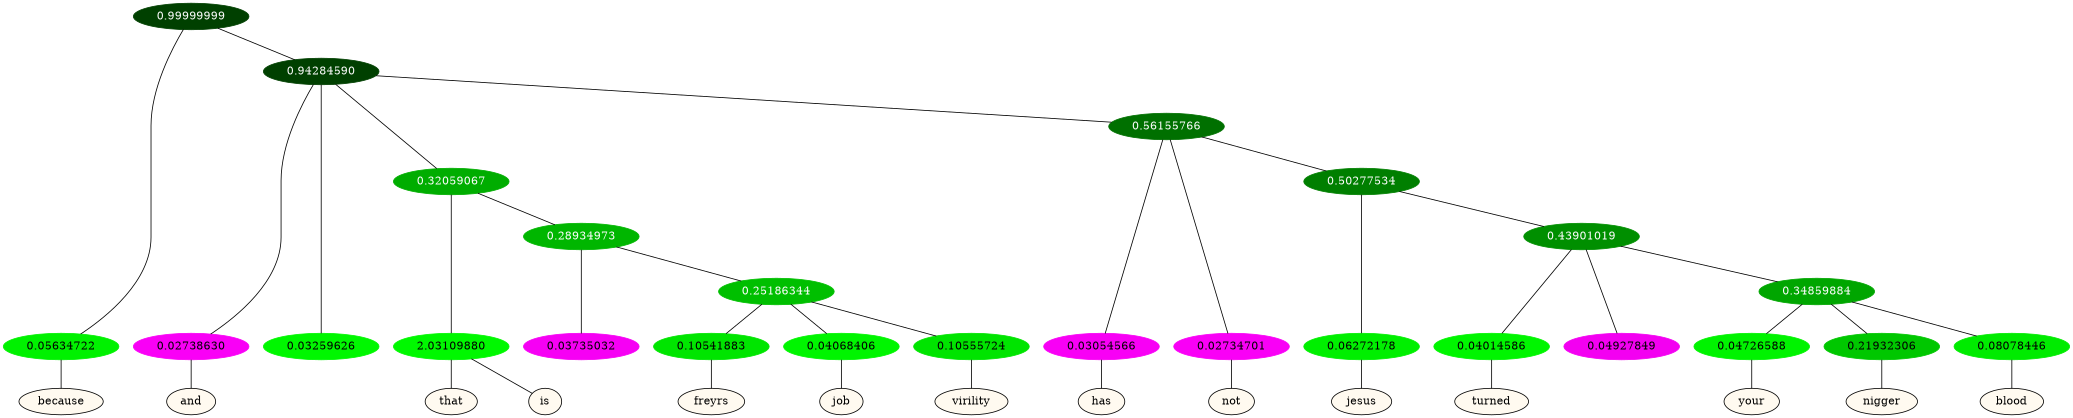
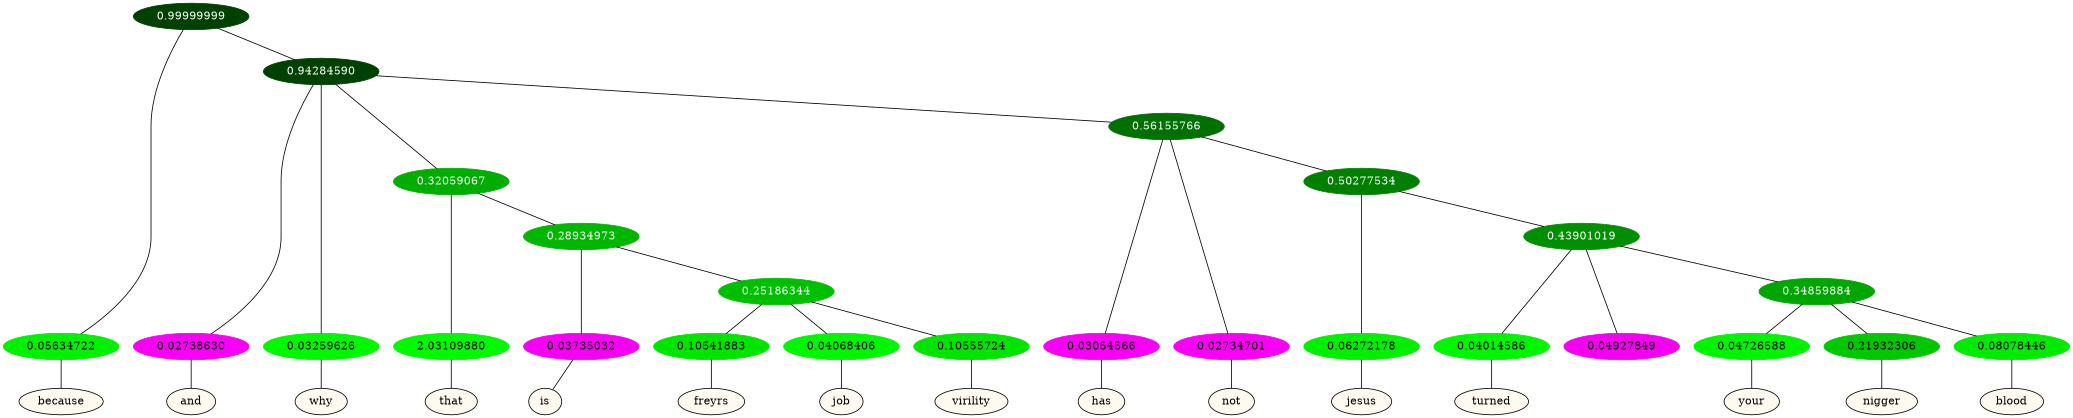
edge "2.03109880" -- "is": now "0.03735032" -- "is"
node "why": added
